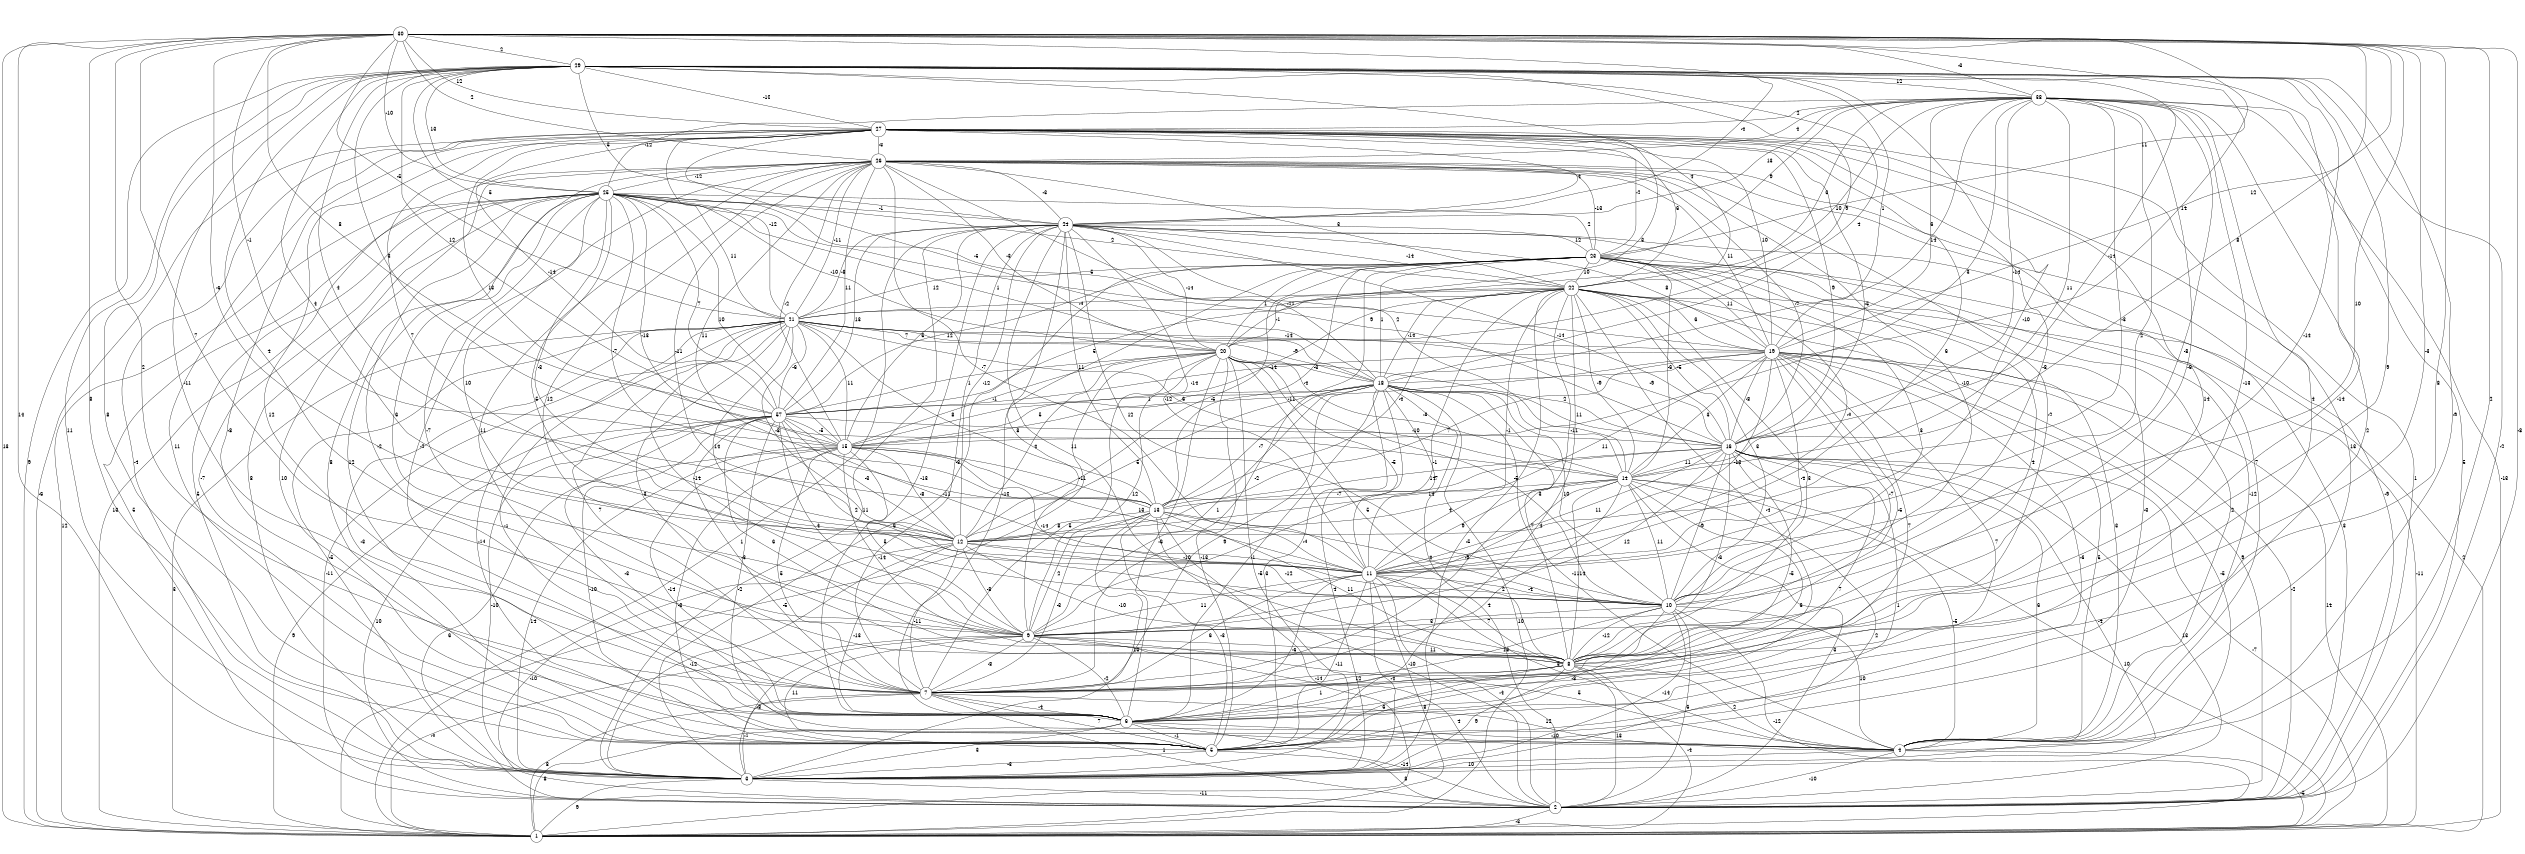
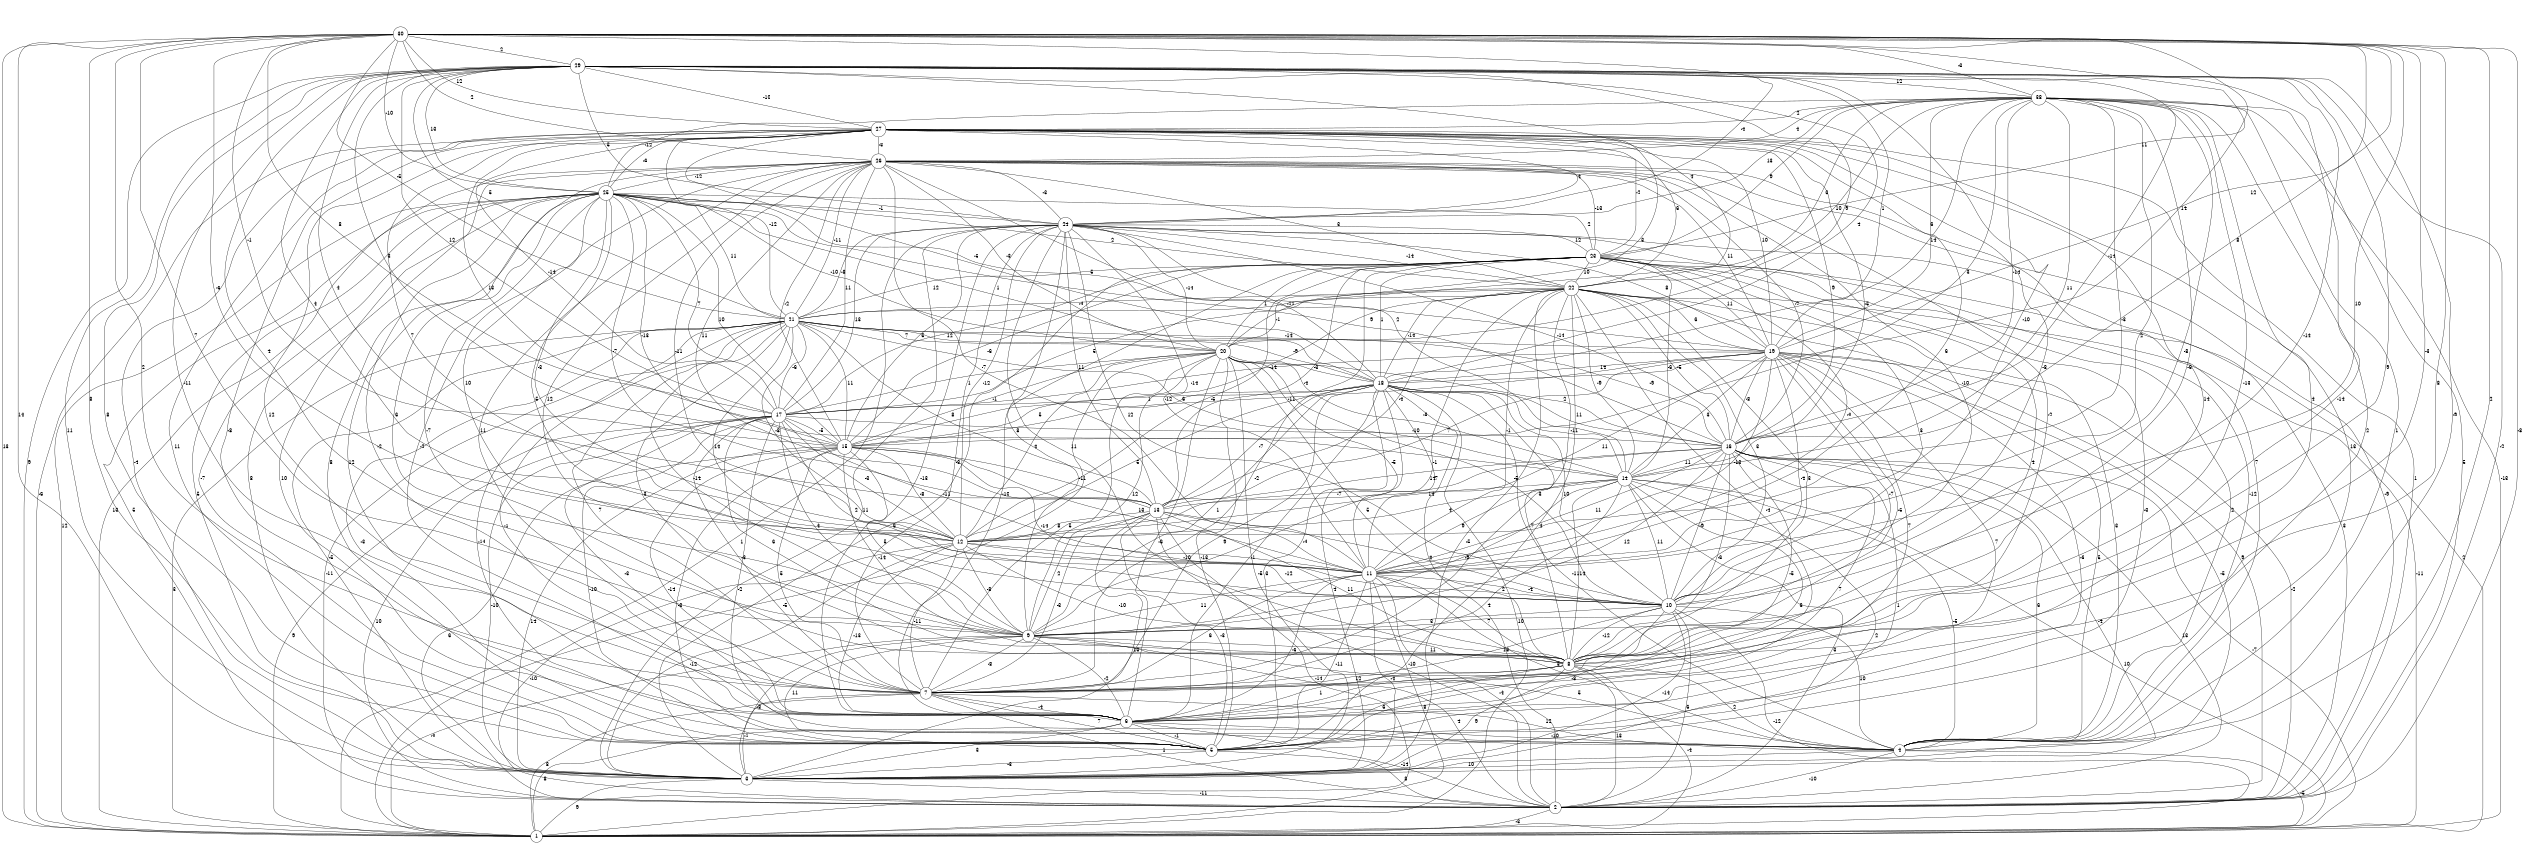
edge "27" -- "25": added, label "-6"
edge "23" -- "15": added, label "-6"
node "57": label "57" -> "17"
edge "38" -- "4": added, label "1"
edge "19" -- "1": now "19" -- "18"
